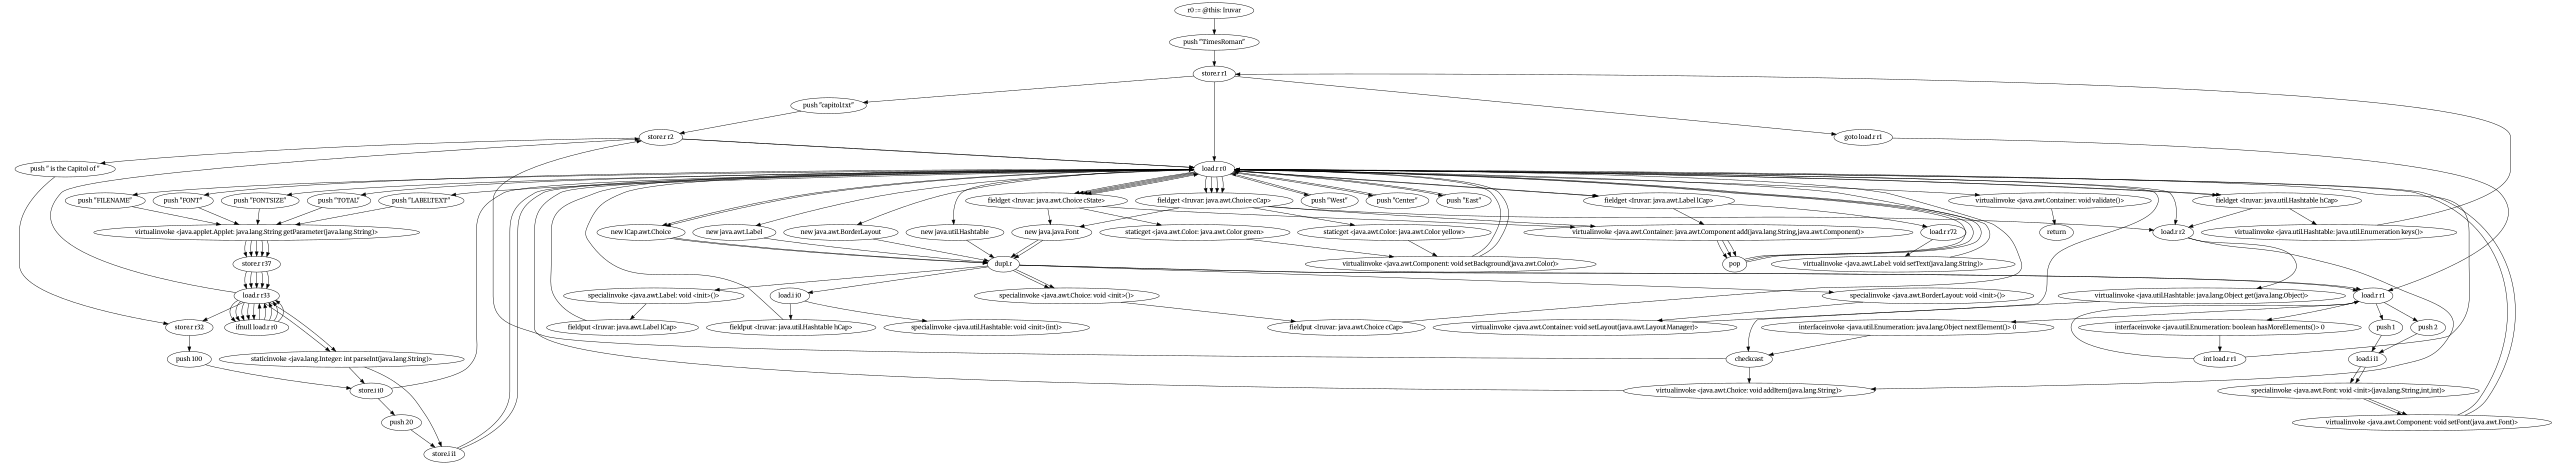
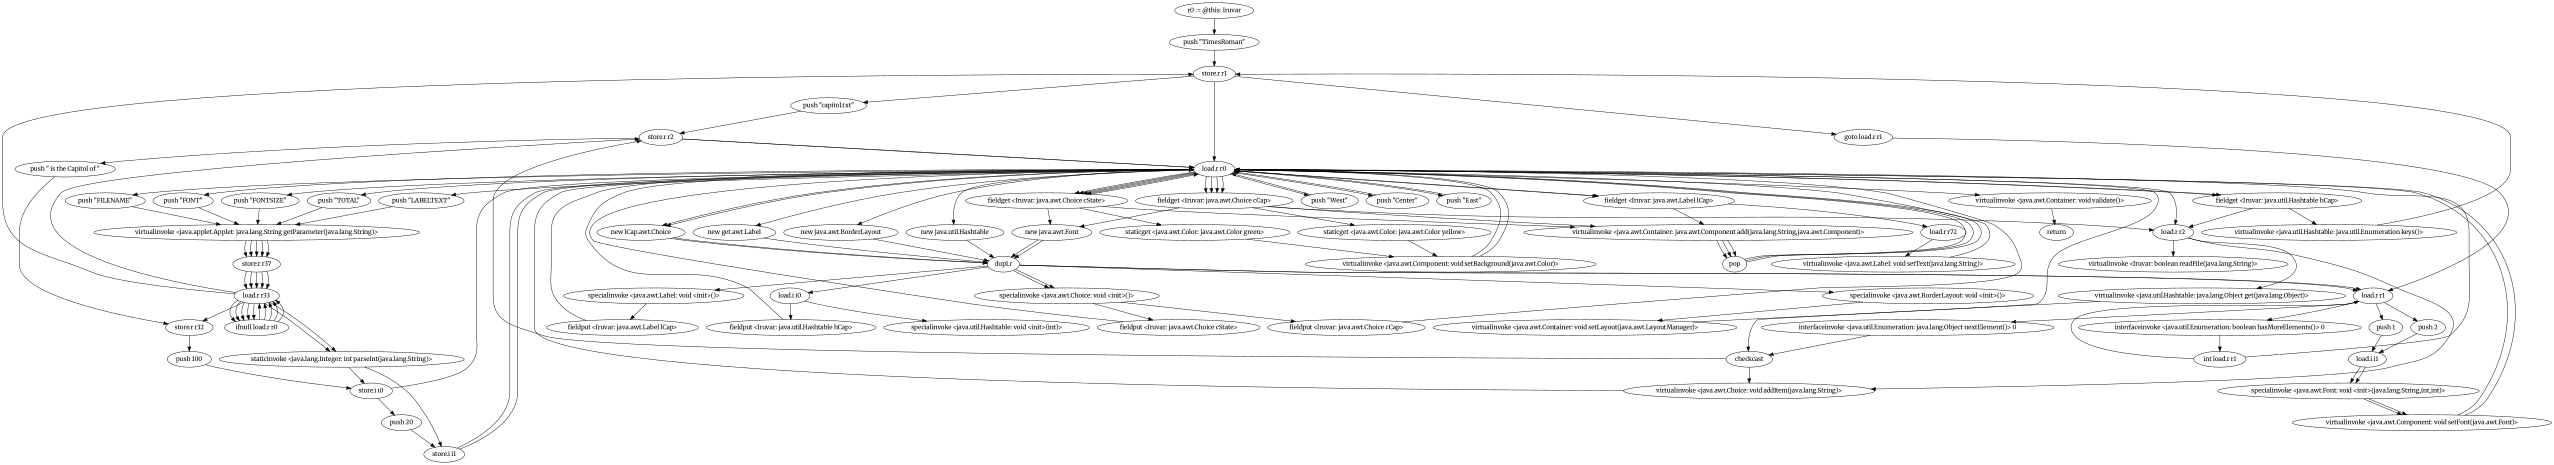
edge "load.r r33" -> "store.r r1": added
node "new java.awt.Label": label "new java.awt.Label" -> "new get.awt.Label"
node "new java.java.Font": label "new java.java.Font" -> "new java.awt.Font"
node "virtualinvoke <Iruvar: boolean readFile(java.lang.String)>": added
node "fieldput <Iruvar: java.awt.Choice cState>": added
